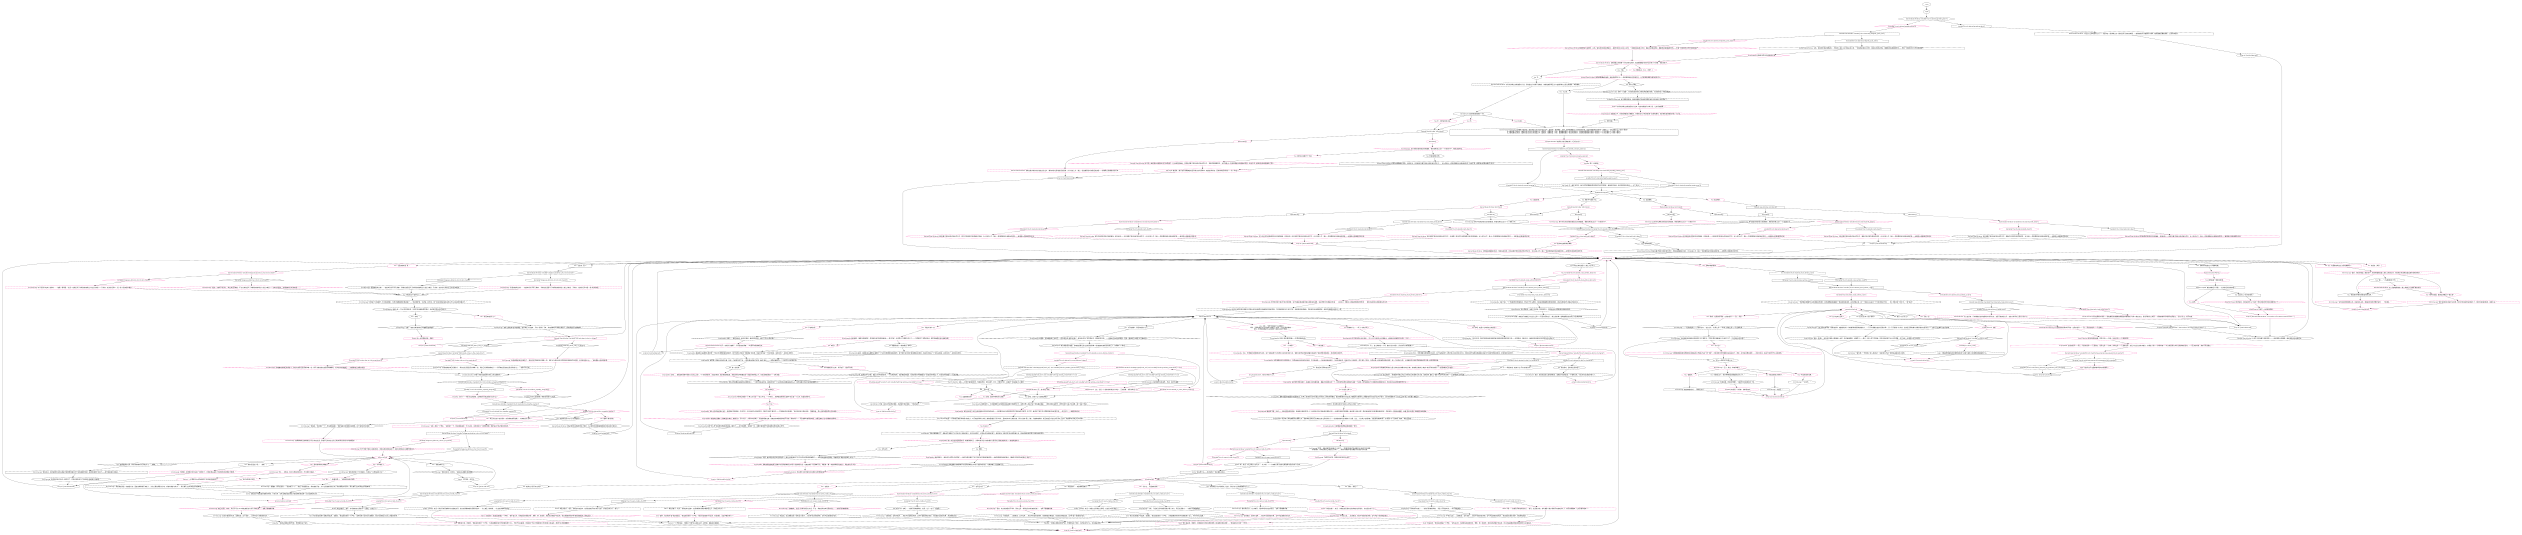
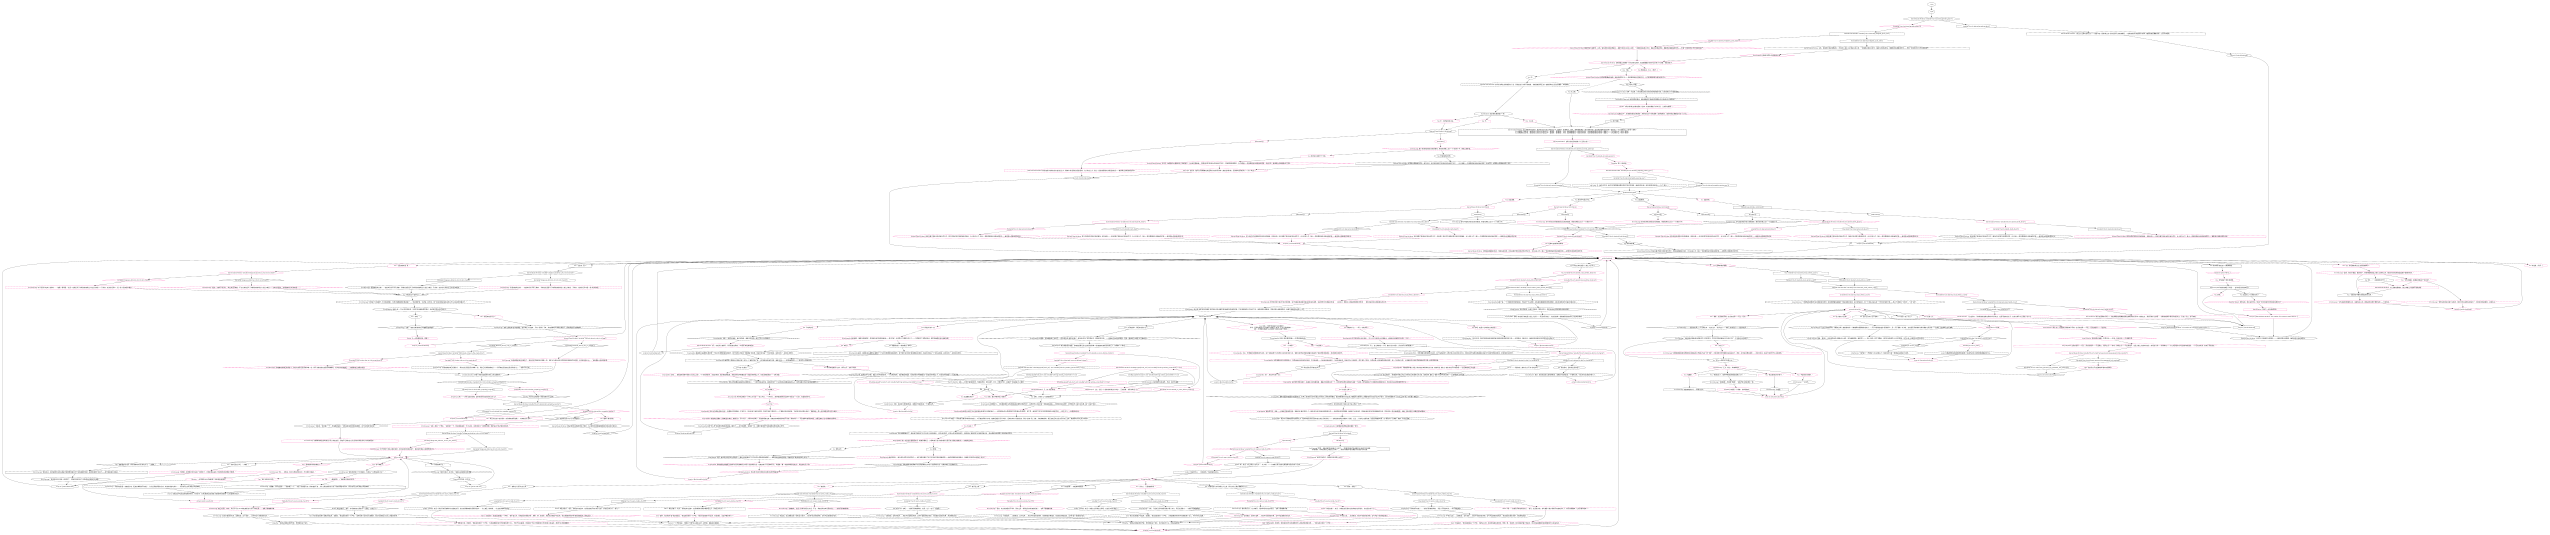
edge "Stained Glass Window: 女人沉默地看着你，脸上带着让人捉摸不透的笑容。" -> "You: “我不喜欢她。她看起来像是个*退出者*。”": reversed
